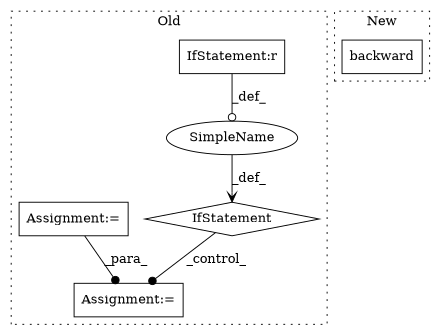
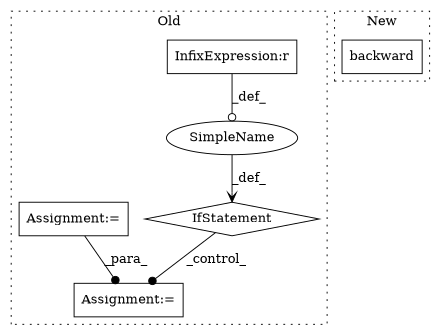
node "IfStatement:r": label "IfStatement:r" -> "InfixExpression:r"
